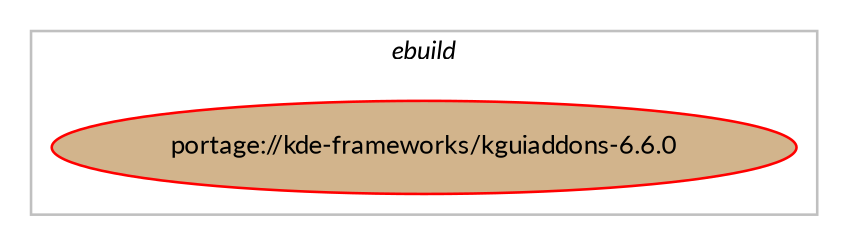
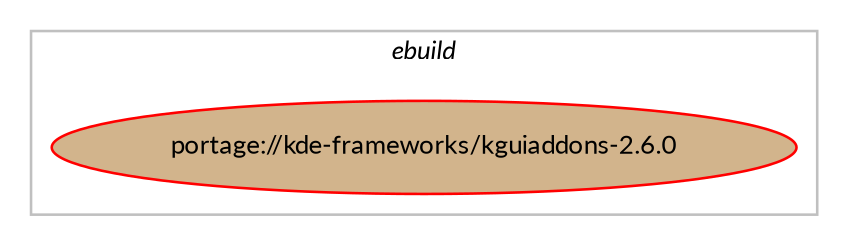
node "portage://kde-frameworks/kguiaddons-6.6.0": label "portage://kde-frameworks/kguiaddons-6.6.0" -> "portage://kde-frameworks/kguiaddons-2.6.0"
